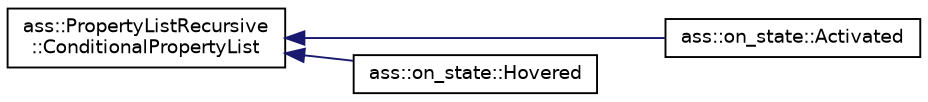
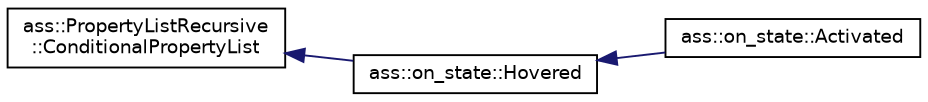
edge "ass::on_state::Activated" -> "ass::PropertyListRecursive ::ConditionalPropertyList": now "ass::on_state::Activated" -> "ass::on_state::Hovered"
